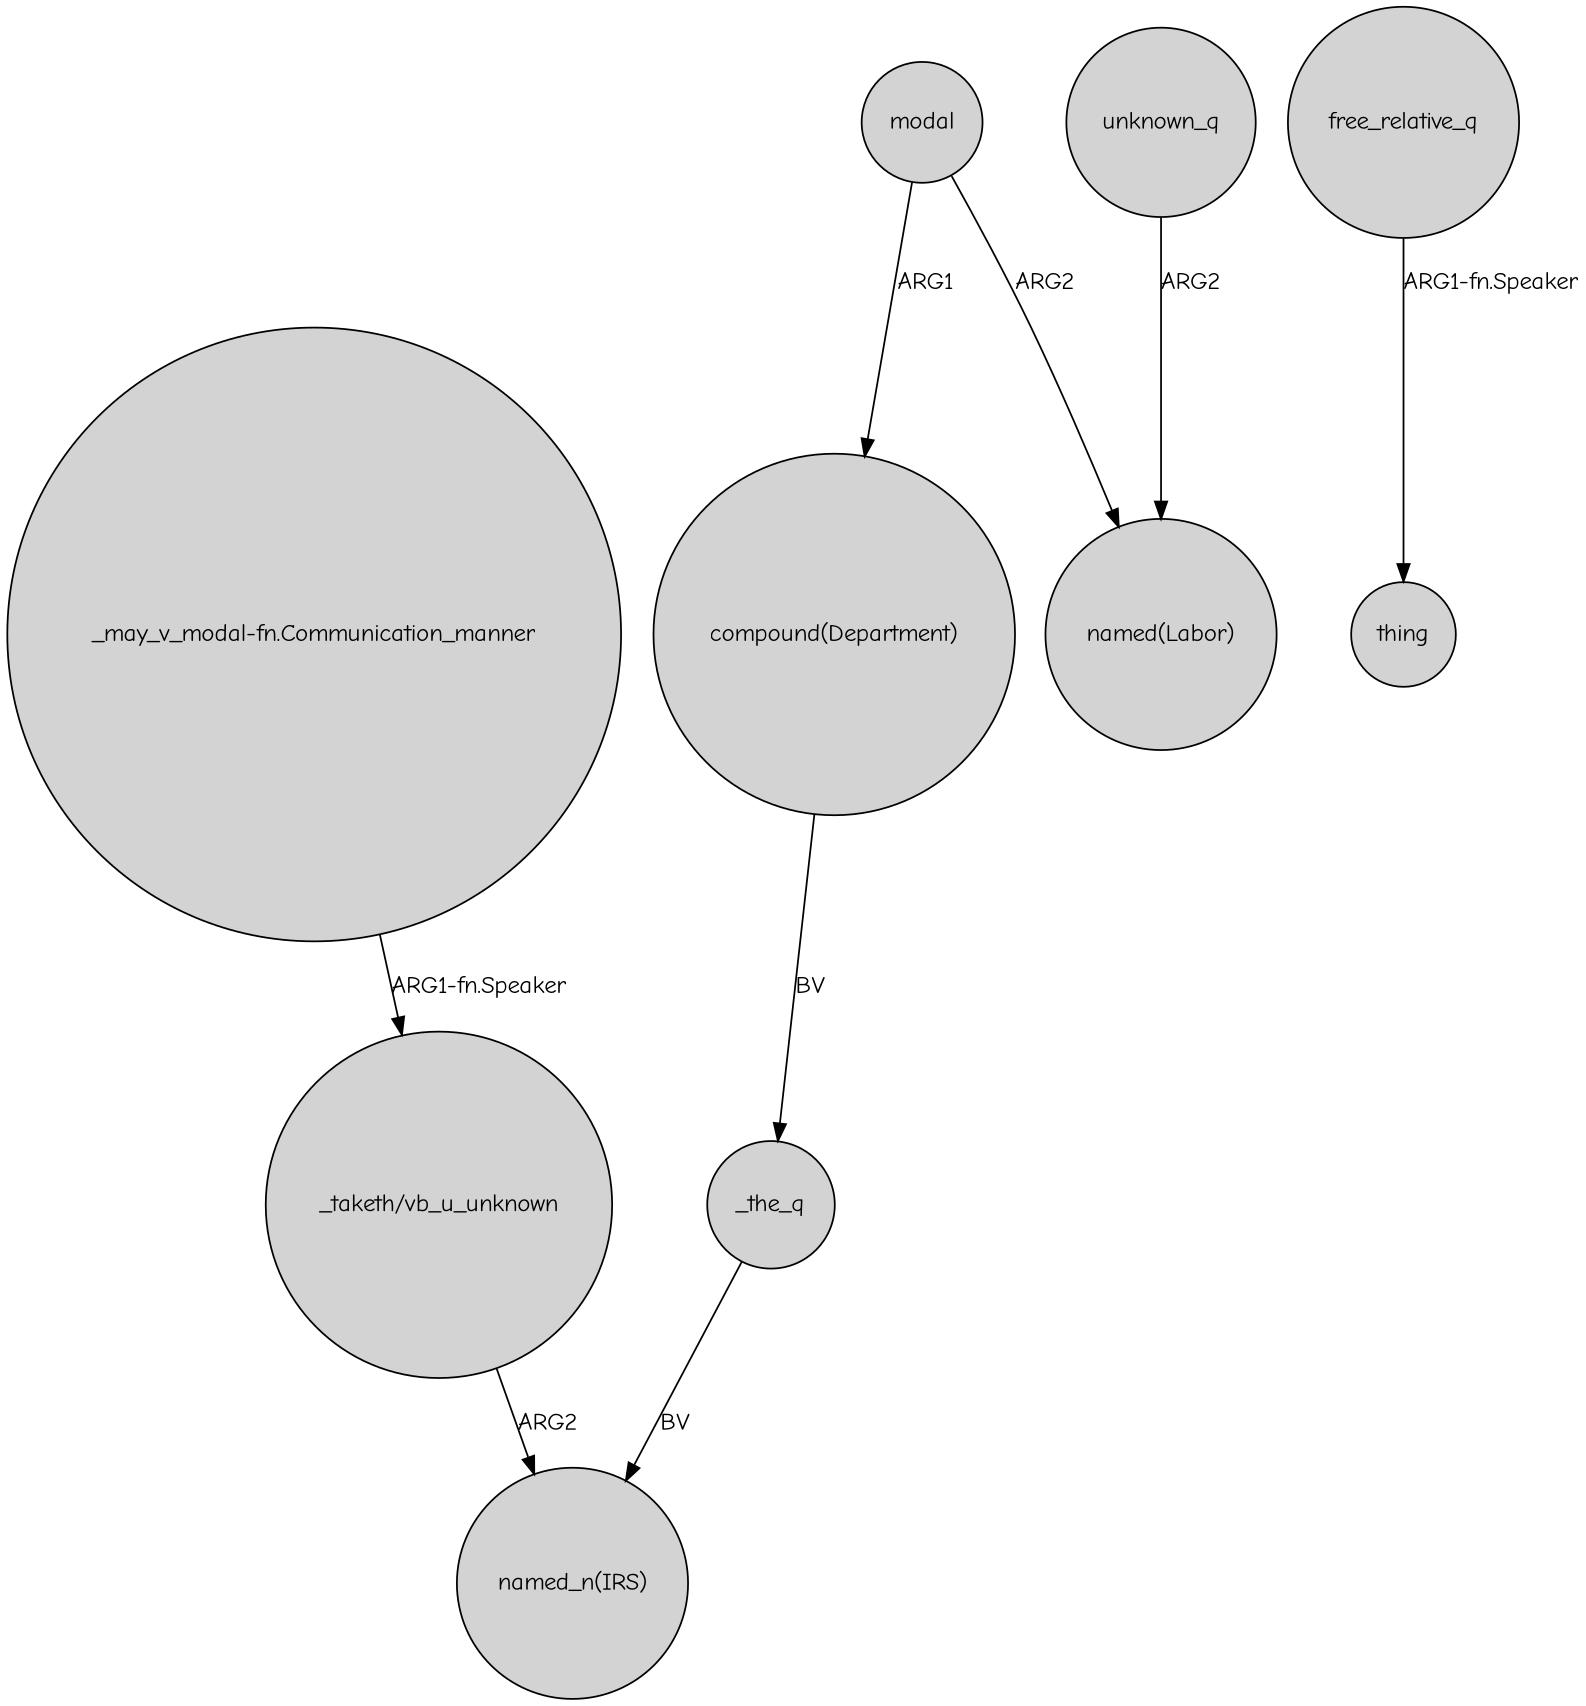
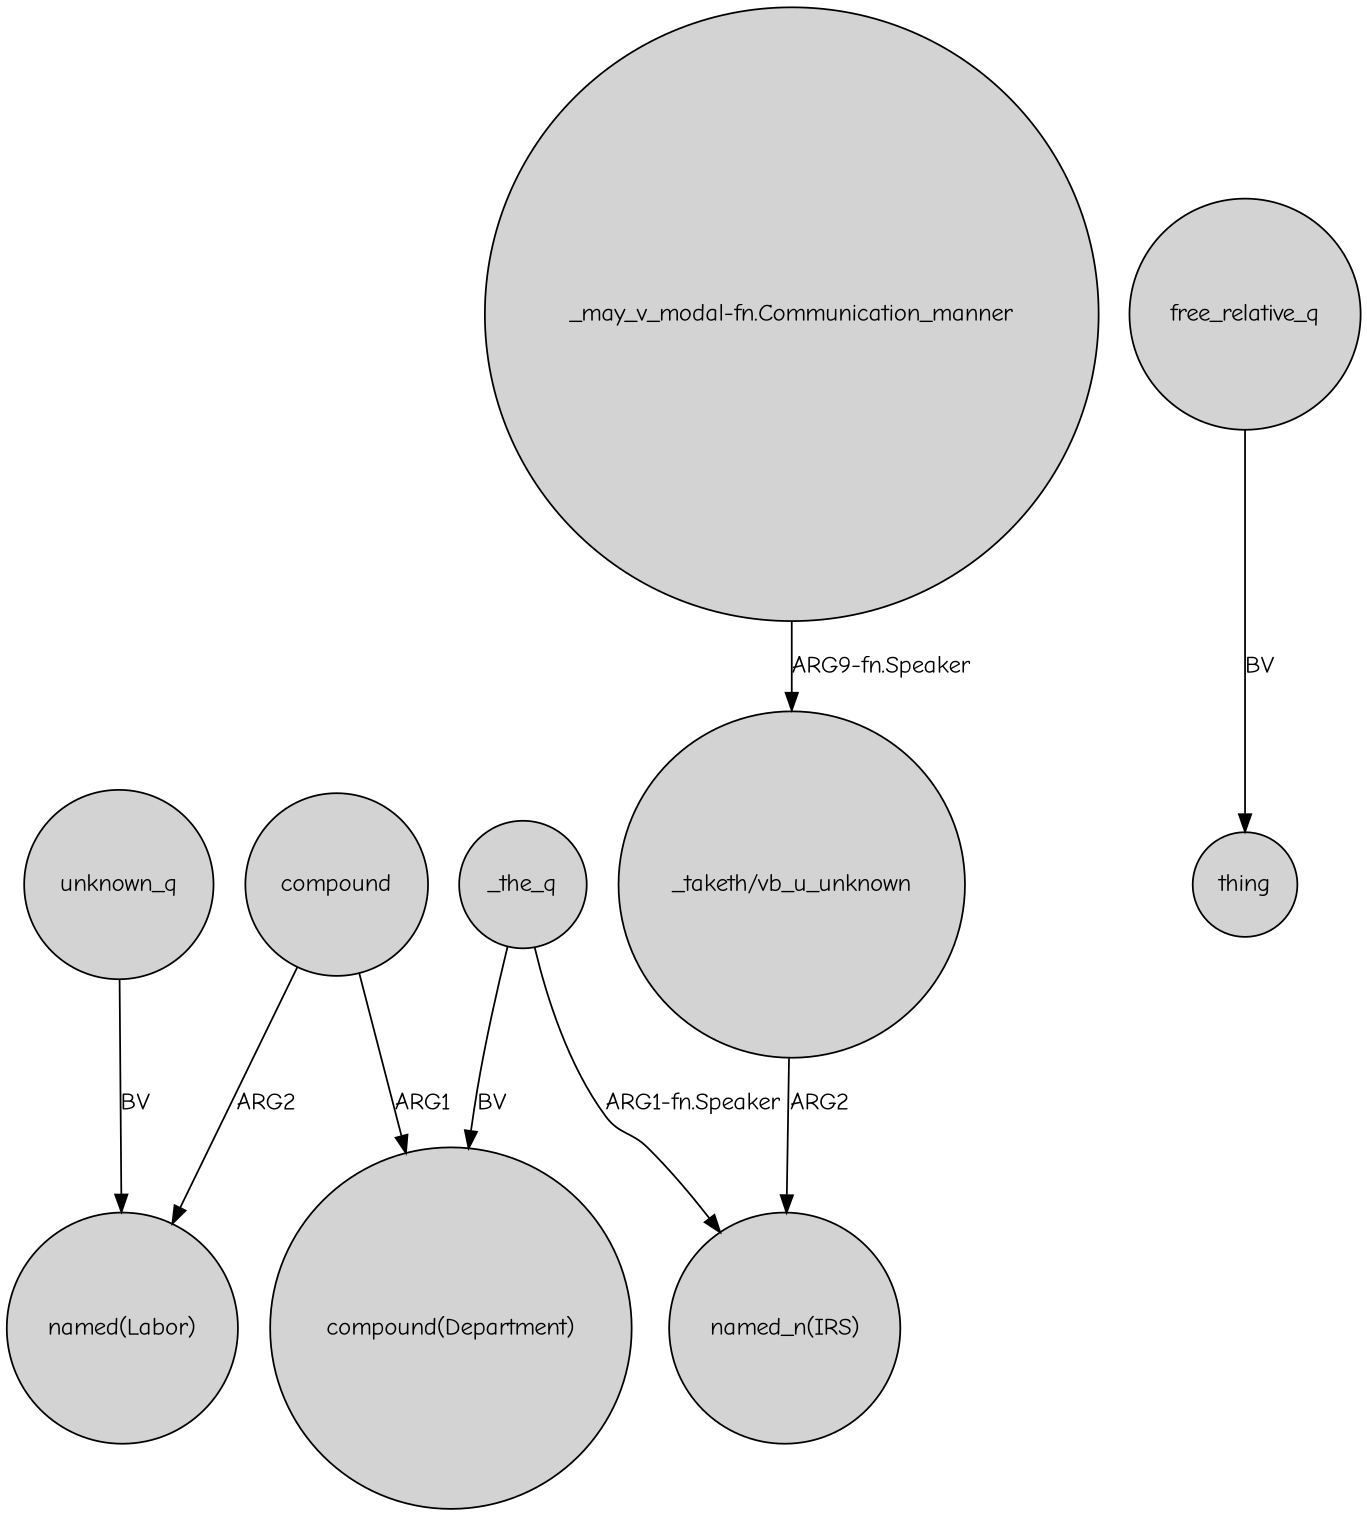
node "modal": label "modal" -> "compound"
edge "unknown_q" -> "named(Labor)": label "ARG2" -> "BV"
edge "free_relative_q" -> "thing": label "ARG1-fn.Speaker" -> "BV"
edge "compound(Department)" -> "_the_q": reversed
edge "_may_v_modal-fn.Communication_manner" -> "_taketh/vb_u_unknown": label "ARG1-fn.Speaker" -> "ARG9-fn.Speaker"
edge "_the_q" -> "named_n(IRS)": label "BV" -> "ARG1-fn.Speaker"
